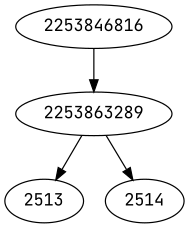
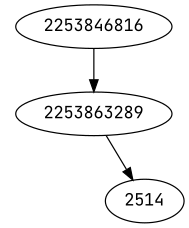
node "2513": removed
